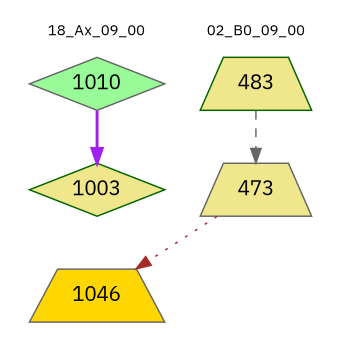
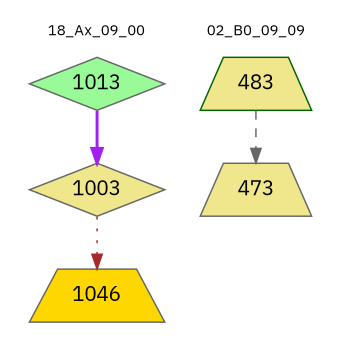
cluster "02_B0_09_00": label "02_B0_09_00" -> "02_B0_09_09"
node "1010": label "1010" -> "1013"
node "1003": color darkgreen -> gray40
edge "473" -> "1046": now "1003" -> "1046"
